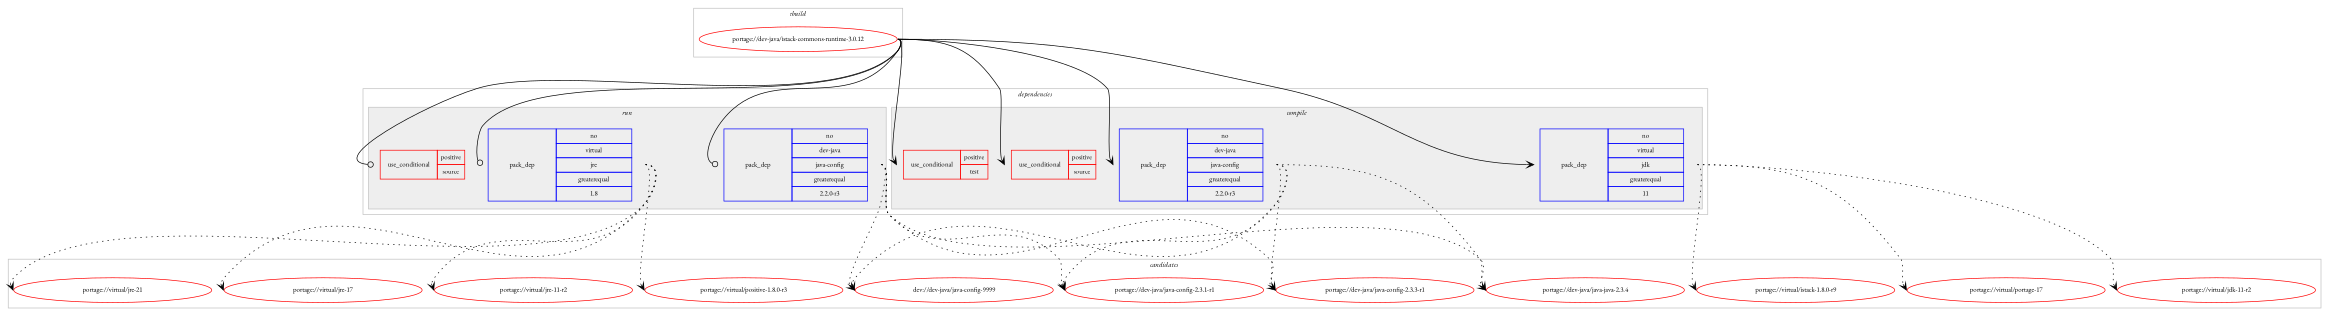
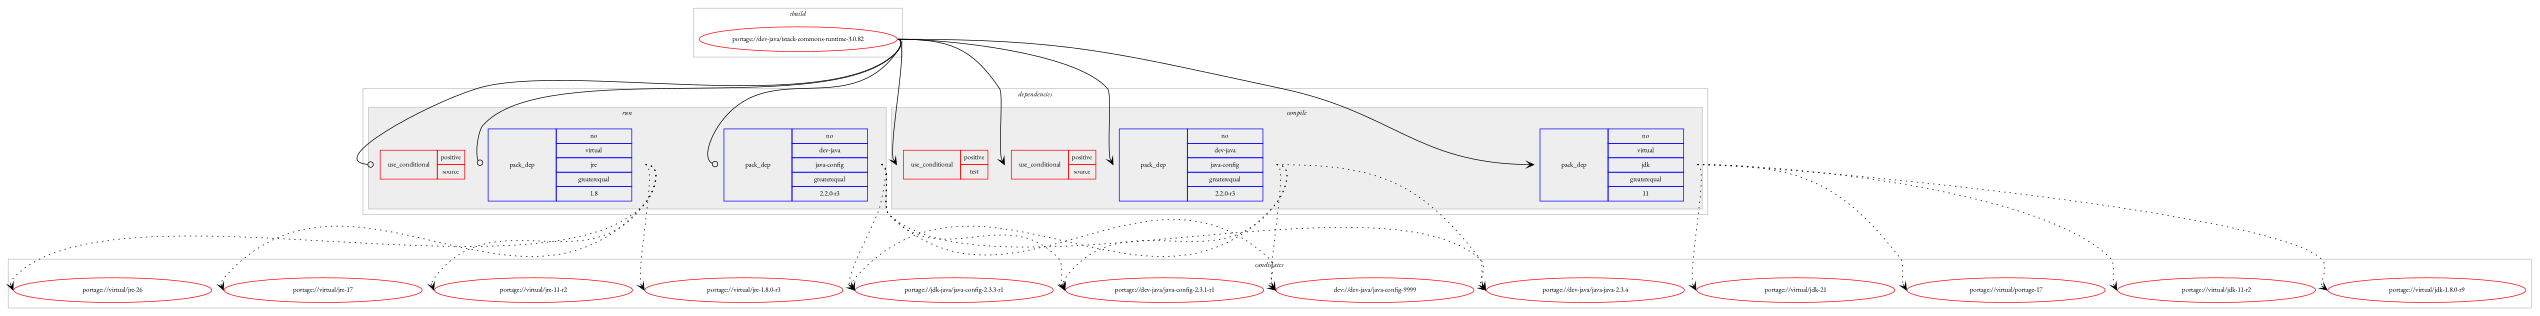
node "portage://dev-java/istack-commons-runtime-3.0.12": label "portage://dev-java/istack-commons-runtime-3.0.12" -> "portage://dev-java/istack-commons-runtime-3.0.82"
node "portage://virtual/jre-21": label "portage://virtual/jre-21" -> "portage://virtual/jre-26"
node "portage://virtual/positive-1.8.0-r3": label "portage://virtual/positive-1.8.0-r3" -> "portage://virtual/jre-1.8.0-r3"
node "portage://dev-java/java-config-2.3.3-r1": label "portage://dev-java/java-config-2.3.3-r1" -> "portage://jdk-java/java-config-2.3.3-r1"
node "portage://virtual/jdk-21": added
node "portage://virtual/istack-1.8.0-r9": label "portage://virtual/istack-1.8.0-r9" -> "portage://virtual/jdk-1.8.0-r9"
